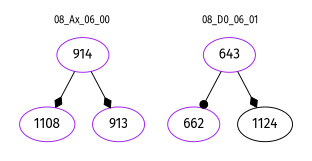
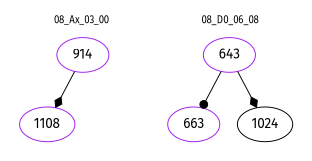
cluster "08_Ax_06_00": label "08_Ax_06_00" -> "08_Ax_03_00"
cluster "08_D0_06_01": label "08_D0_06_01" -> "08_D0_06_08"
node "913": removed
node "662": label "662" -> "663"
node "1124": label "1124" -> "1024"
